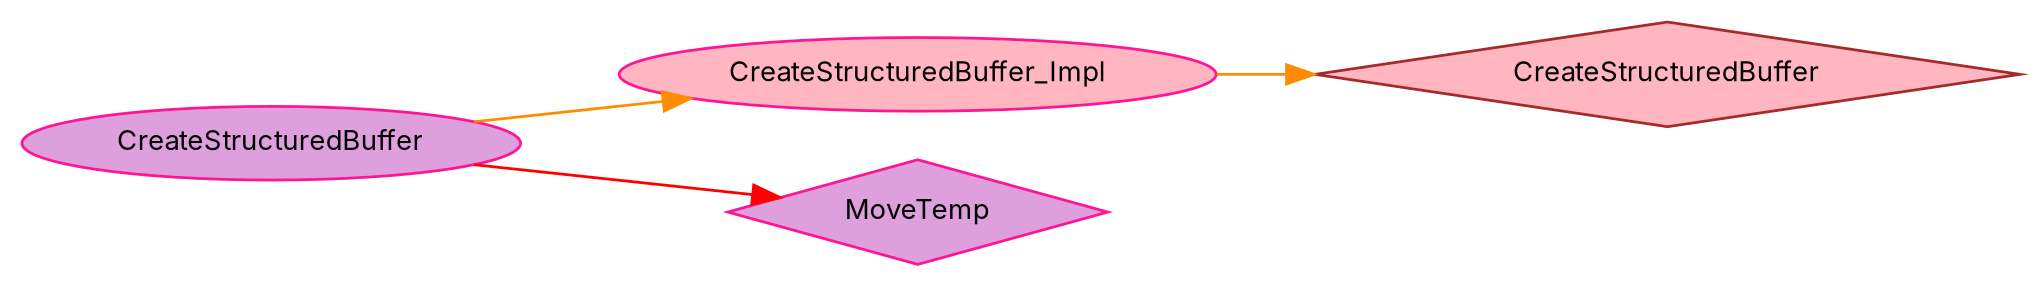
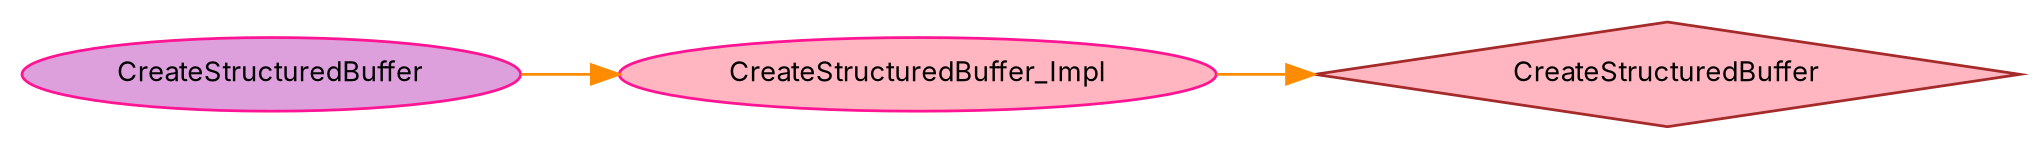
node "MoveTemp": removed
